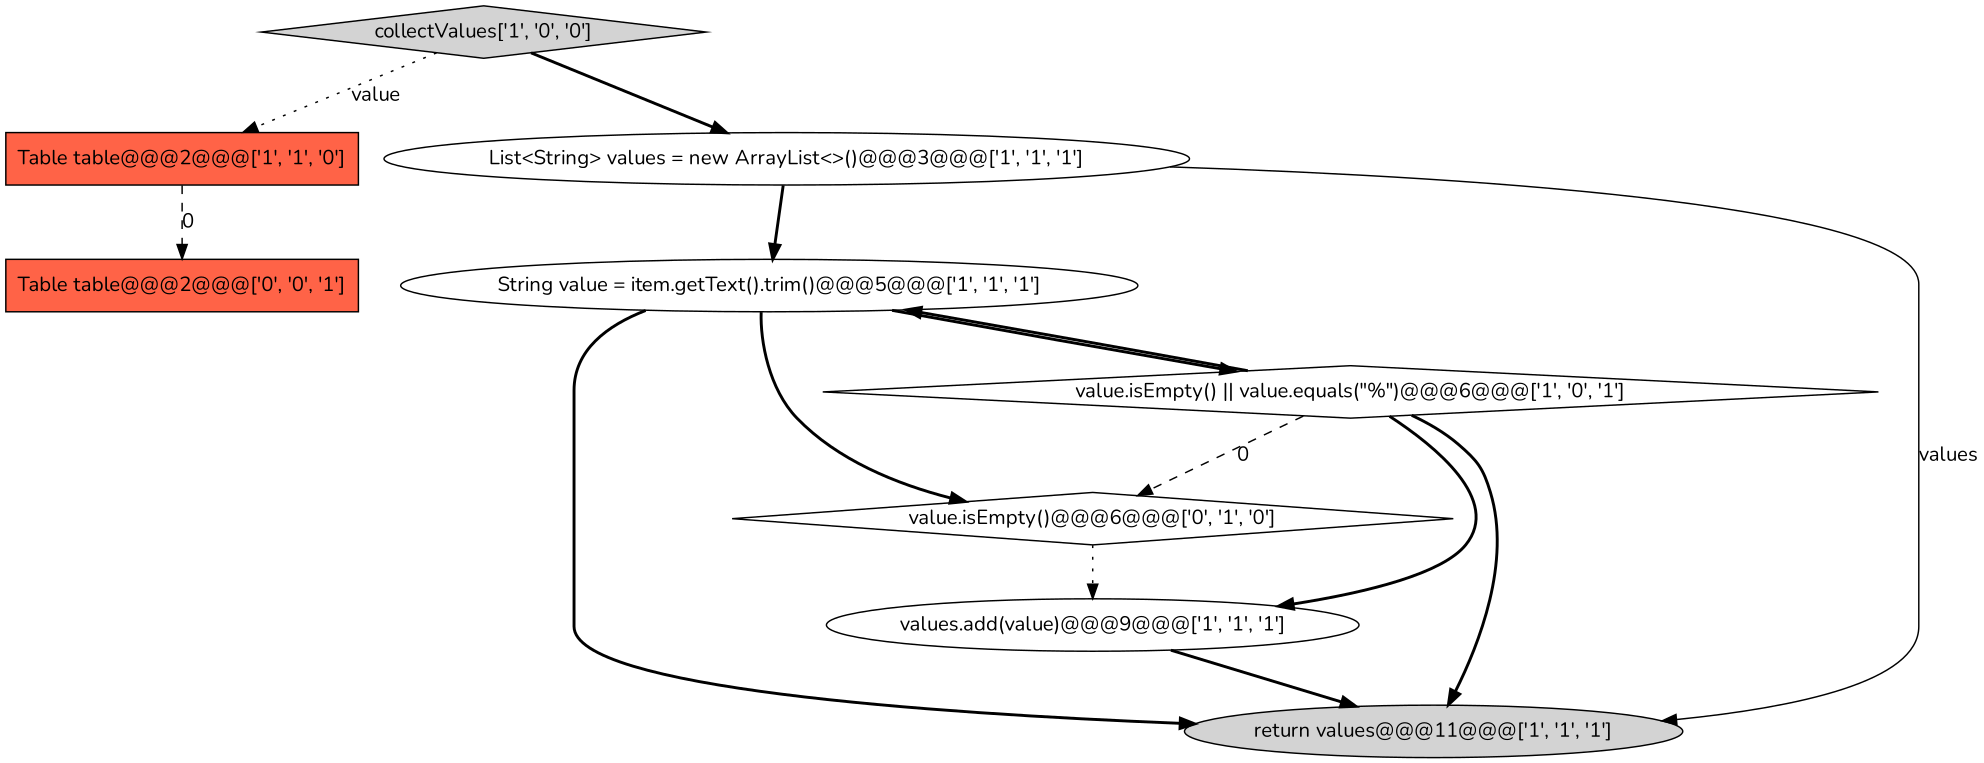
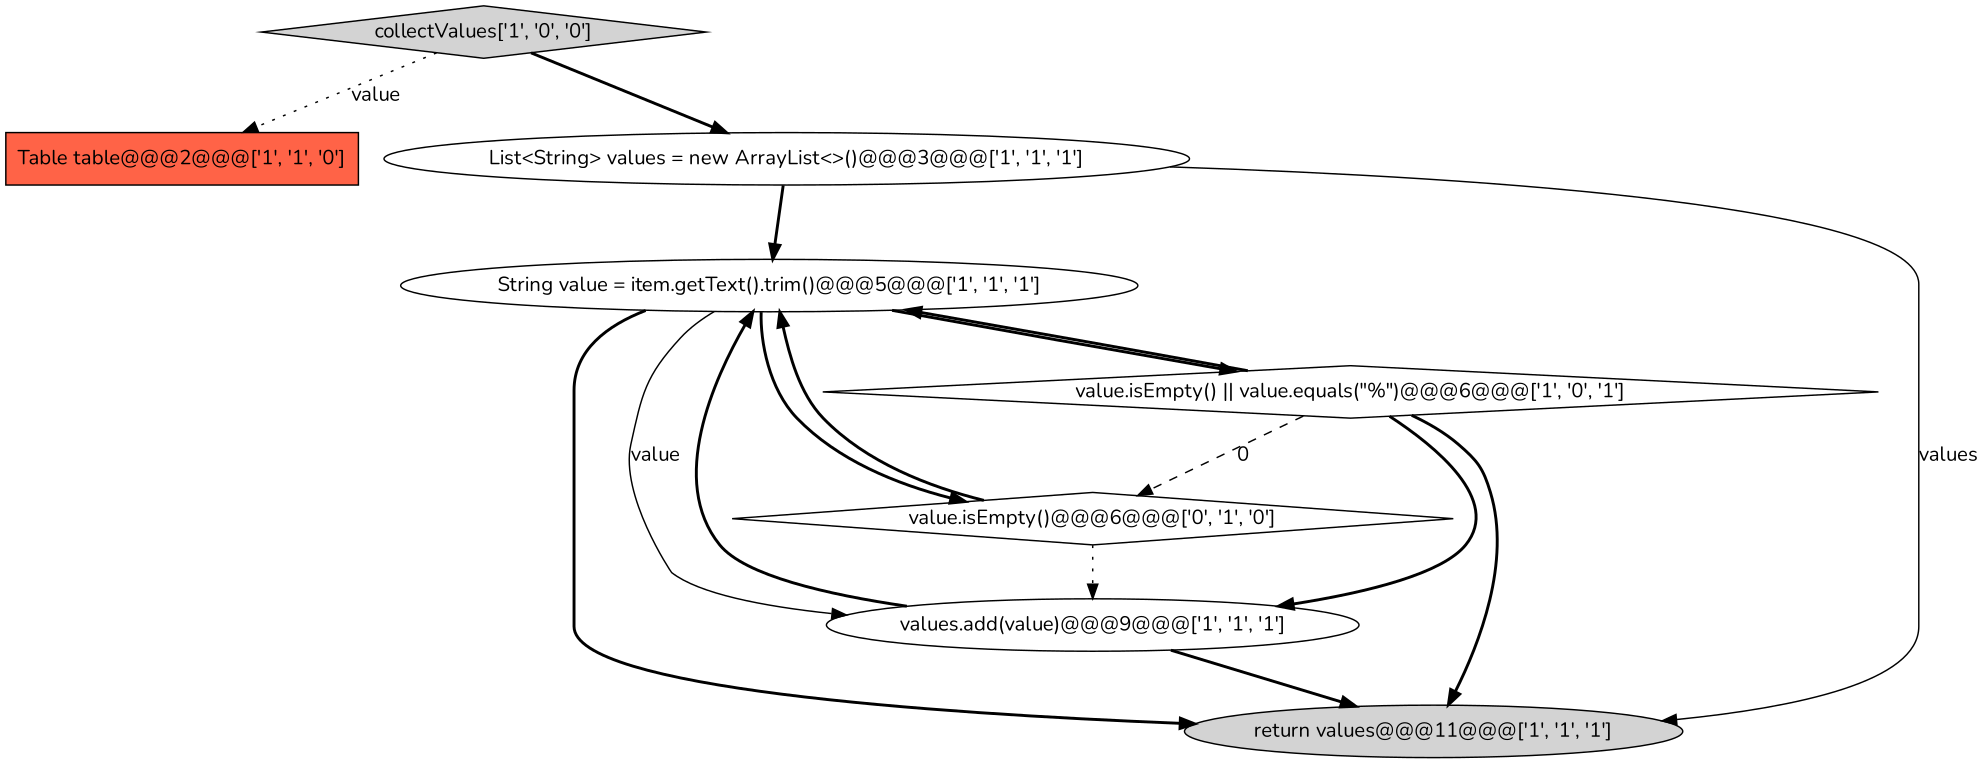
node "Table table@@@2@@@['0', '0', '1']": removed
edge "value.isEmpty()@@@6@@@['0', '1', '0']" -> "String value = item.getText().trim()@@@5@@@['1', '1', '1']": added
edge "String value = item.getText().trim()@@@5@@@['1', '1', '1']" -> "values.add(value)@@@9@@@['1', '1', '1']": added, label "value"
edge "values.add(value)@@@9@@@['1', '1', '1']" -> "String value = item.getText().trim()@@@5@@@['1', '1', '1']": added
